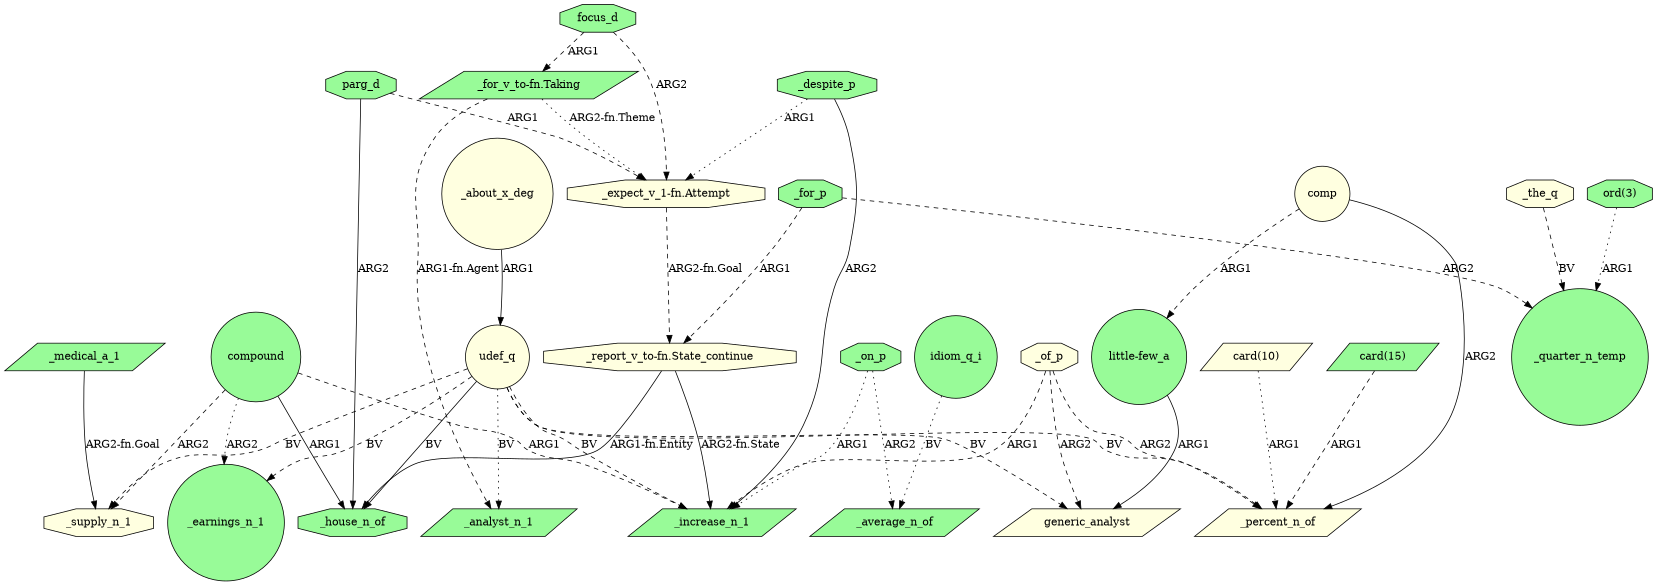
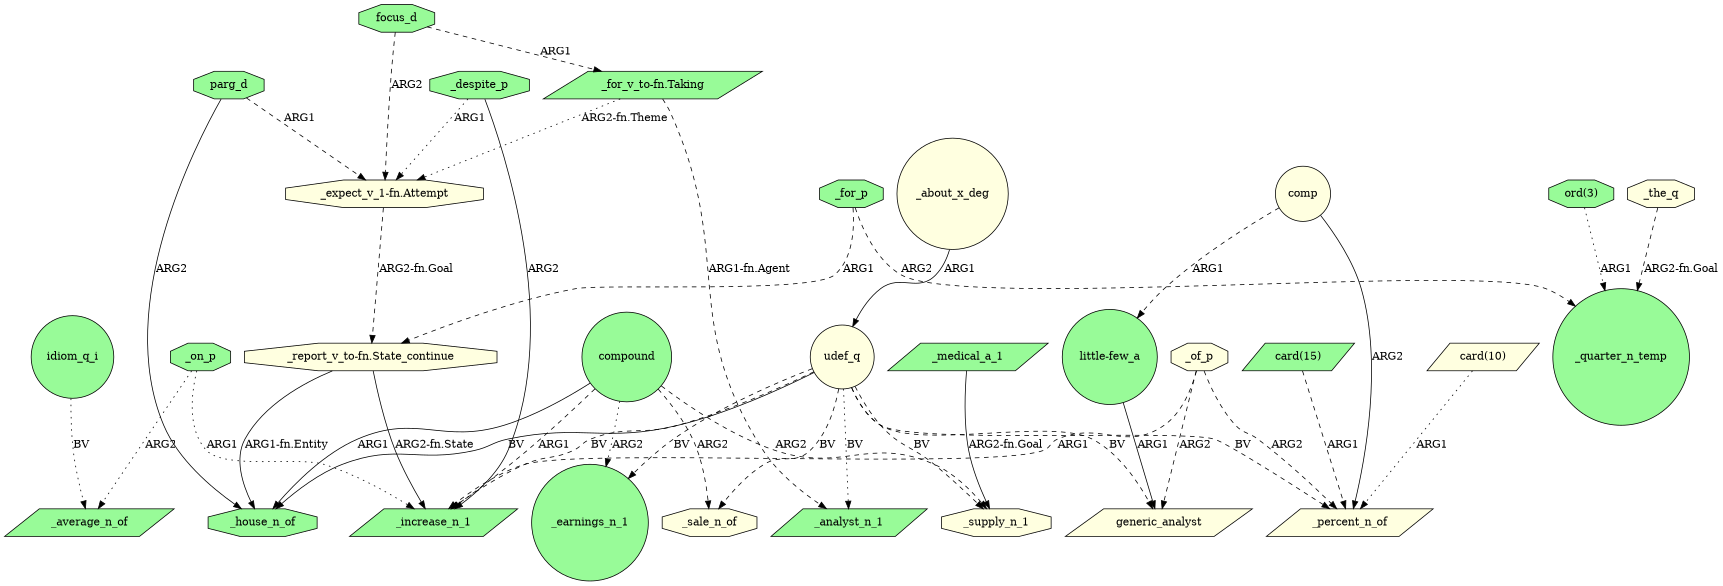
edge "_the_q" -> "_quarter_n_temp": label "BV" -> "ARG2-fn.Goal"
node "_sale_n_of": added
